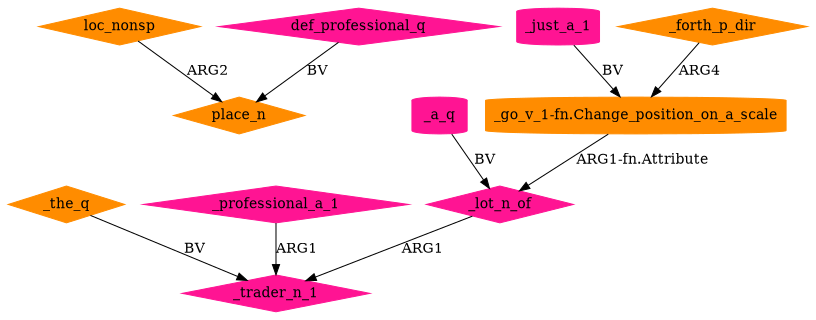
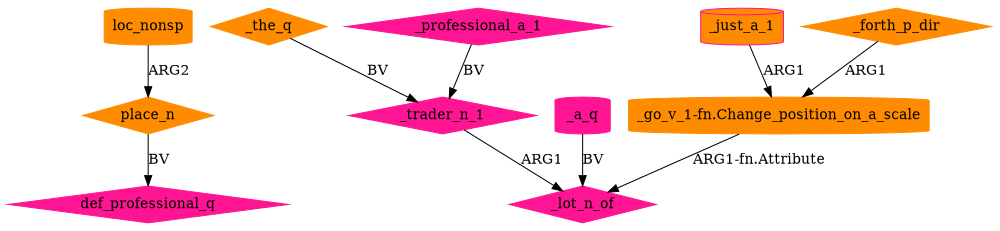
node "loc_nonsp": shape diamond -> cylinder
node "_just_a_1": fillcolor deeppink -> darkorange
edge "def_professional_q" -> "place_n": reversed
edge "_just_a_1" -> "_go_v_1-fn.Change_position_on_a_scale": label "BV" -> "ARG1"
edge "_forth_p_dir" -> "_go_v_1-fn.Change_position_on_a_scale": label "ARG4" -> "ARG1"
edge "_lot_n_of" -> "_trader_n_1": reversed
edge "_professional_a_1" -> "_trader_n_1": label "ARG1" -> "BV"
